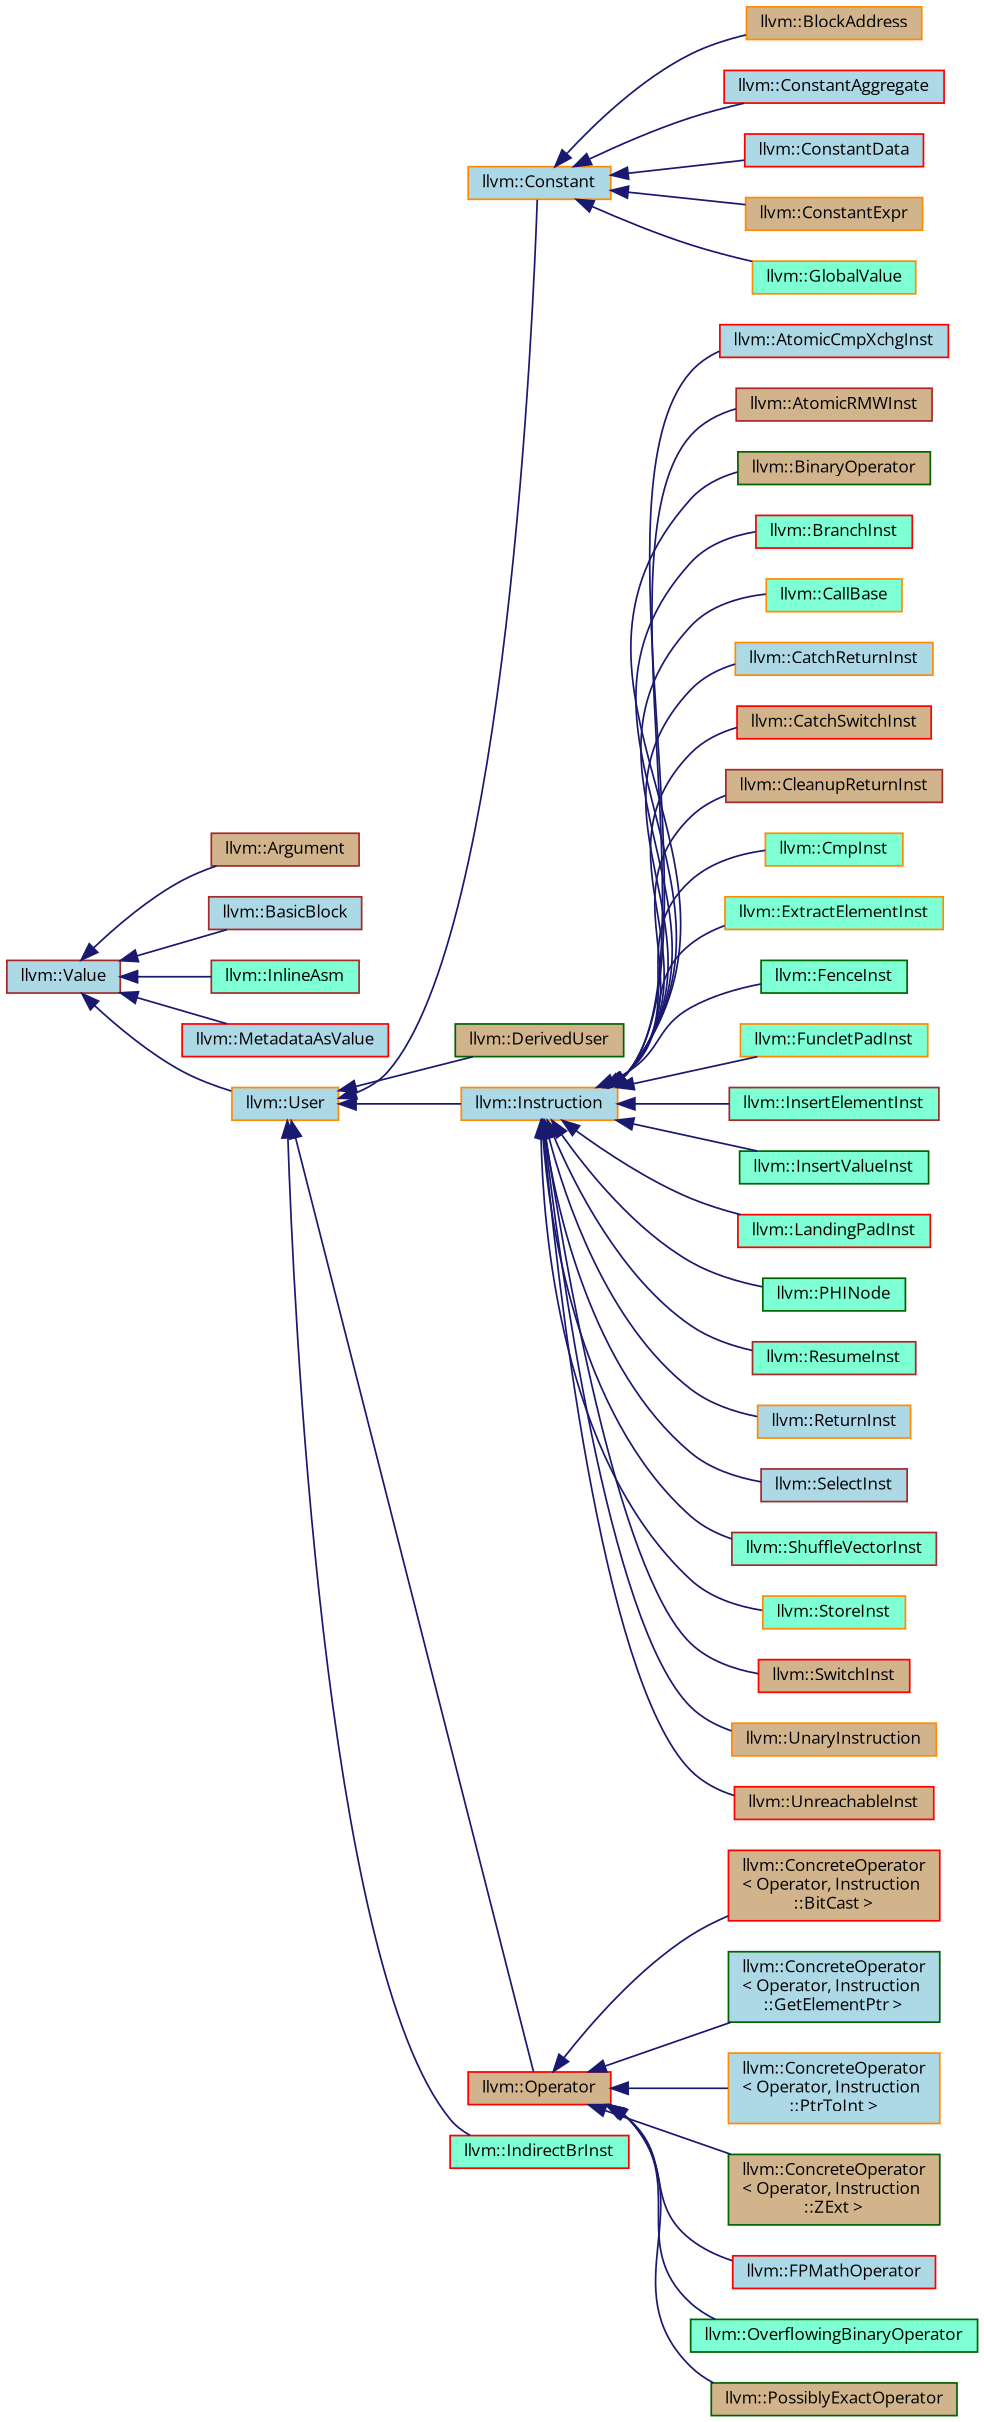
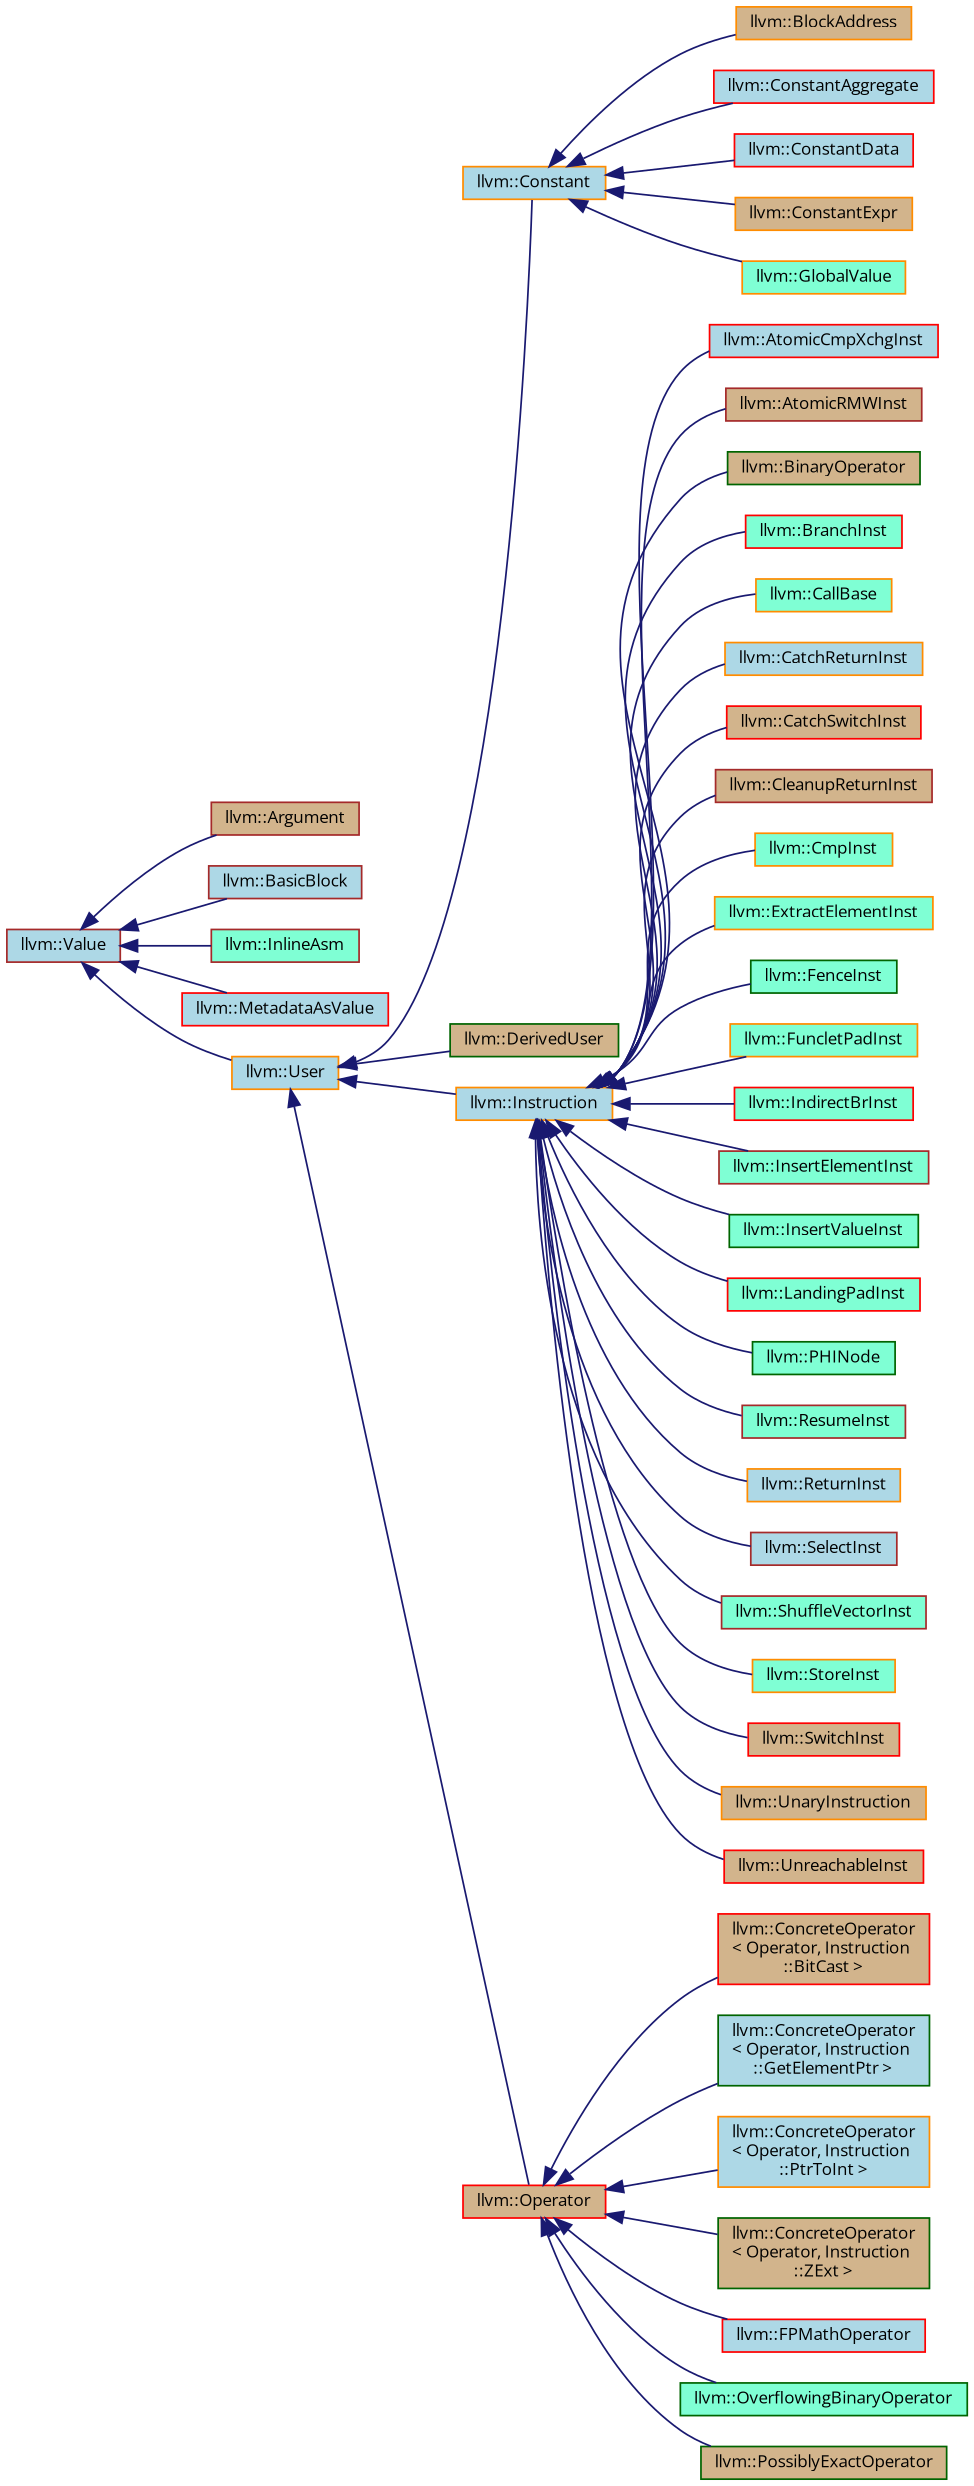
edge "llvm::IndirectBrInst" -> "llvm::User": now "llvm::IndirectBrInst" -> "llvm::Instruction"
